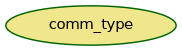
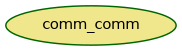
node "comm_type": label "comm_type" -> "comm_comm"
